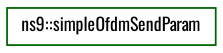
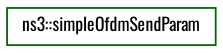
node "ns9::simpleOfdmSendParam": label "ns9::simpleOfdmSendParam" -> "ns3::simpleOfdmSendParam"
